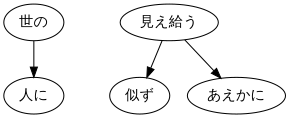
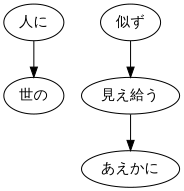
edge "世の" -> "人に": reversed
edge "見え給う" -> "似ず": reversed
